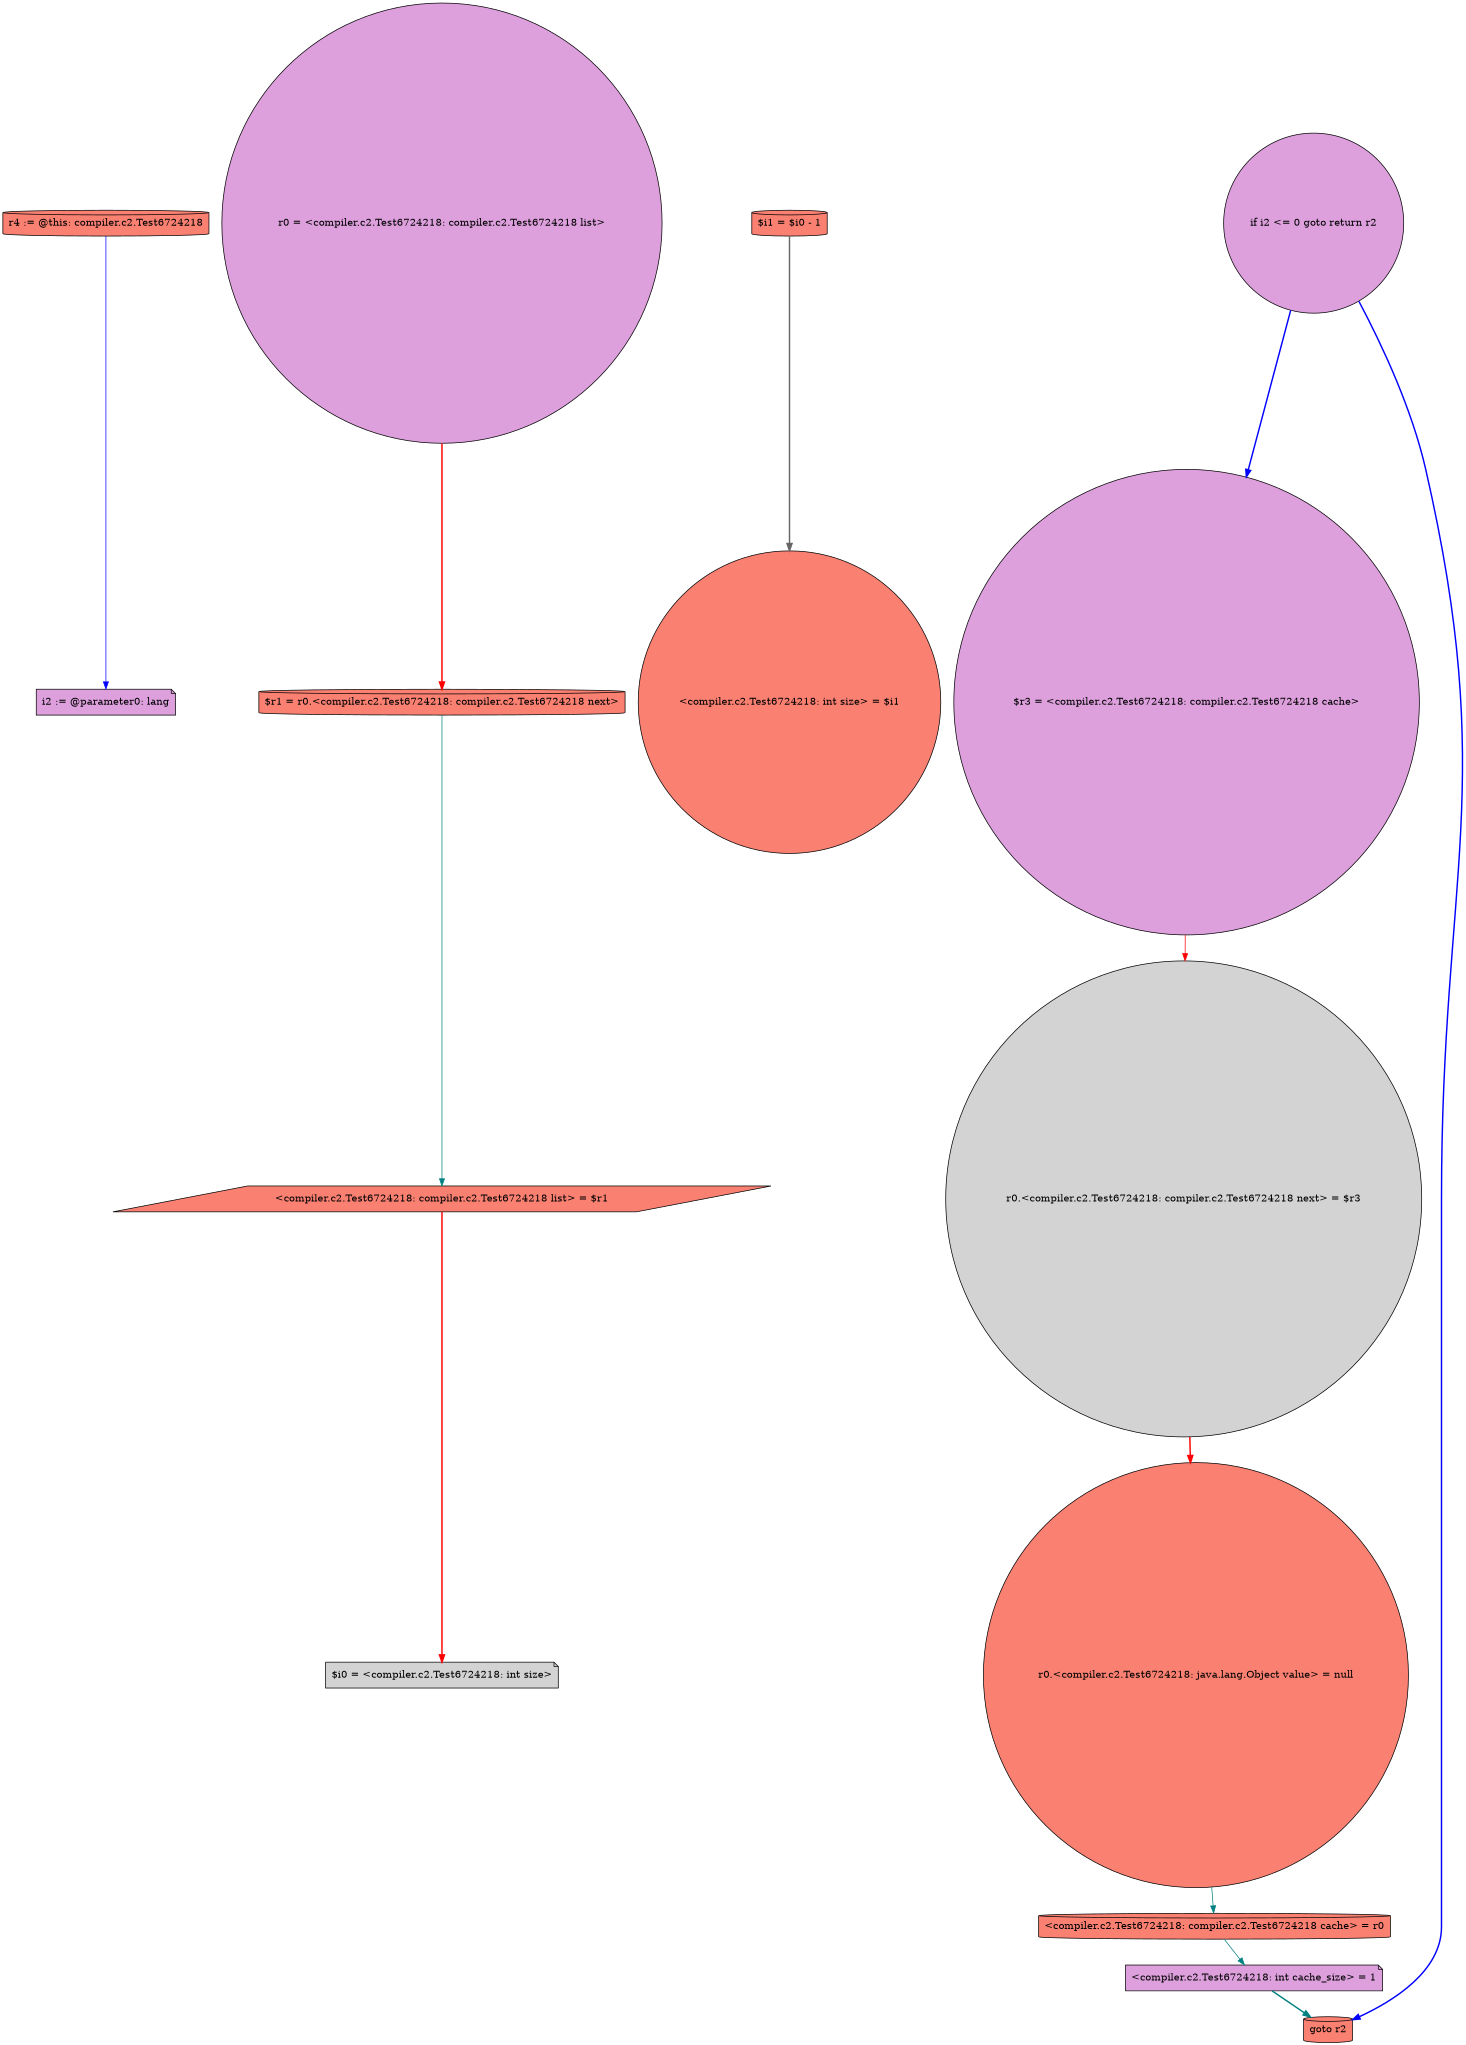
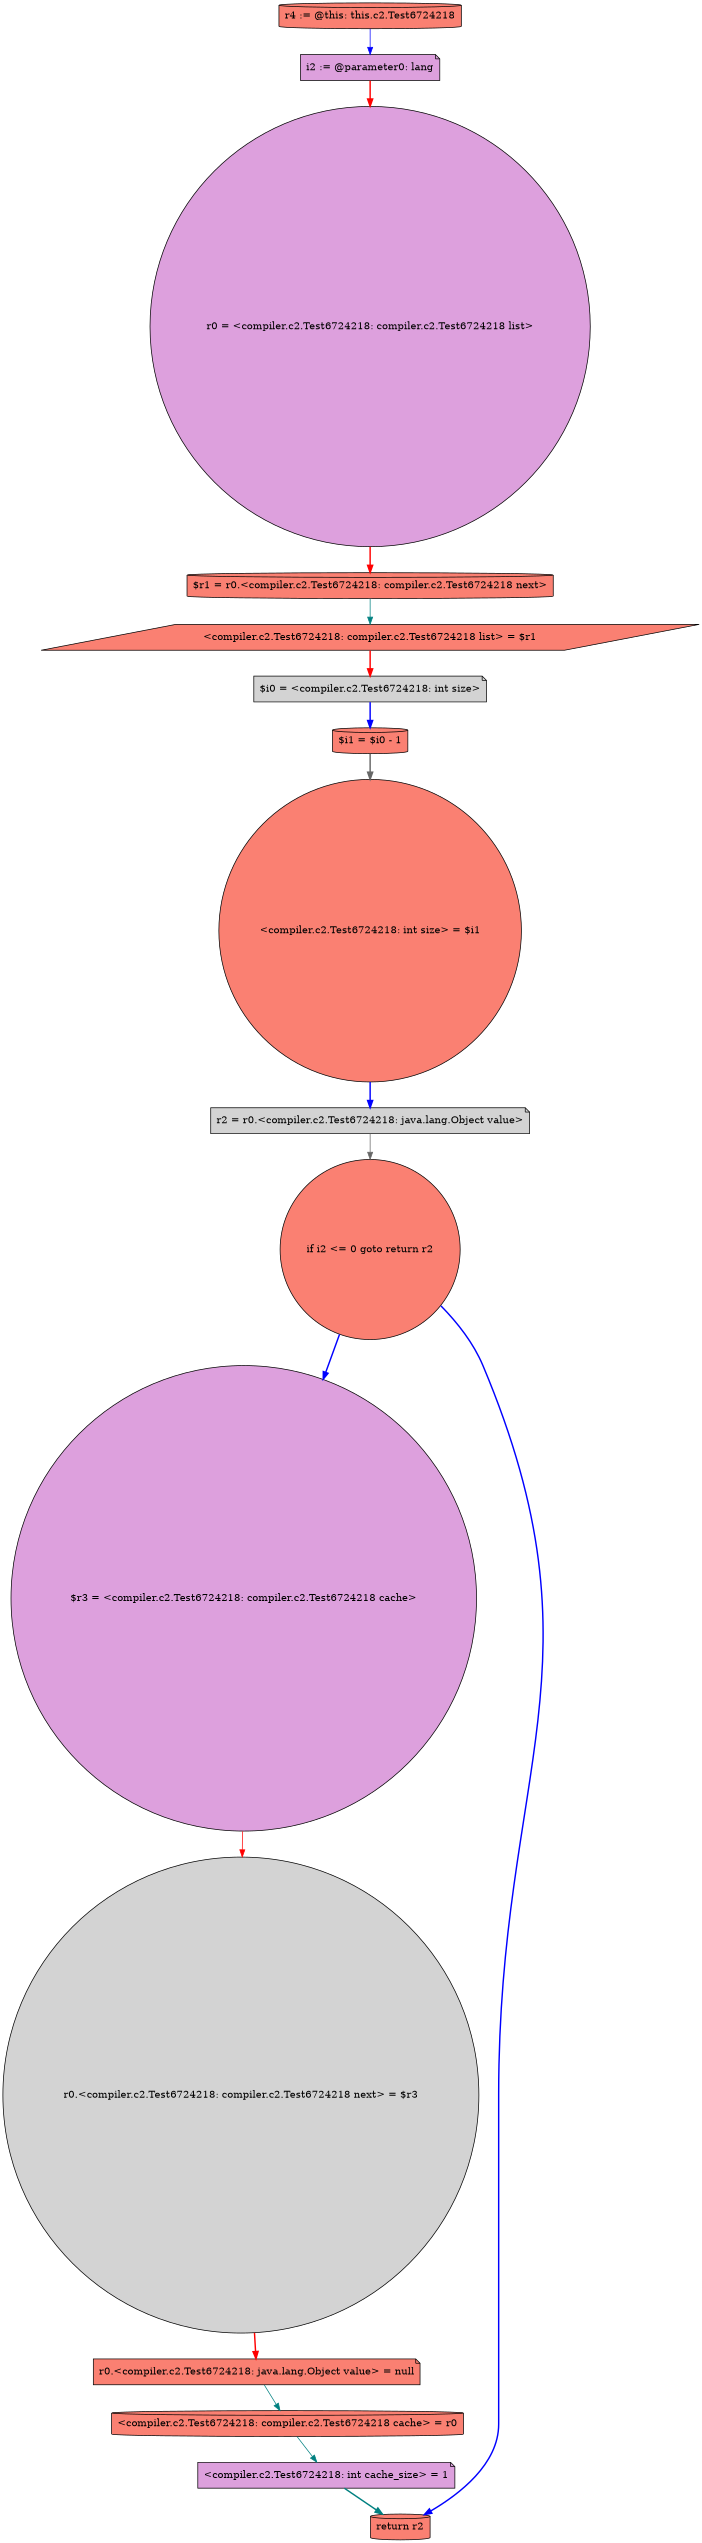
edge "i2 := @parameter0: lang" -> "r0 = <compiler.c2.Test6724218: compiler.c2.Test6724218 list>": added
node "r4 := @this: compiler.c2.Test6724218": label "r4 := @this: compiler.c2.Test6724218" -> "r4 := @this: this.c2.Test6724218"
node "if i2 <= 0 goto return r2": fillcolor plum -> salmon
edge "$i0 = <compiler.c2.Test6724218: int size>" -> "$i1 = $i0 - 1": added
node "r2 = r0.<compiler.c2.Test6724218: java.lang.Object value>": added
node "r0.<compiler.c2.Test6724218: java.lang.Object value> = null": shape circle -> note
node "goto r2": label "goto r2" -> "return r2"
